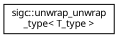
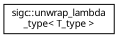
node "sigc::unwrap_unwrap _type< T_type >": label "sigc::unwrap_unwrap _type< T_type >" -> "sigc::unwrap_lambda _type< T_type >"
